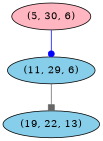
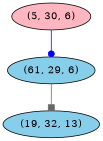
node "(11, 29, 6)": label "(11, 29, 6)" -> "(61, 29, 6)"
node "(19, 22, 13)": label "(19, 22, 13)" -> "(19, 32, 13)"
